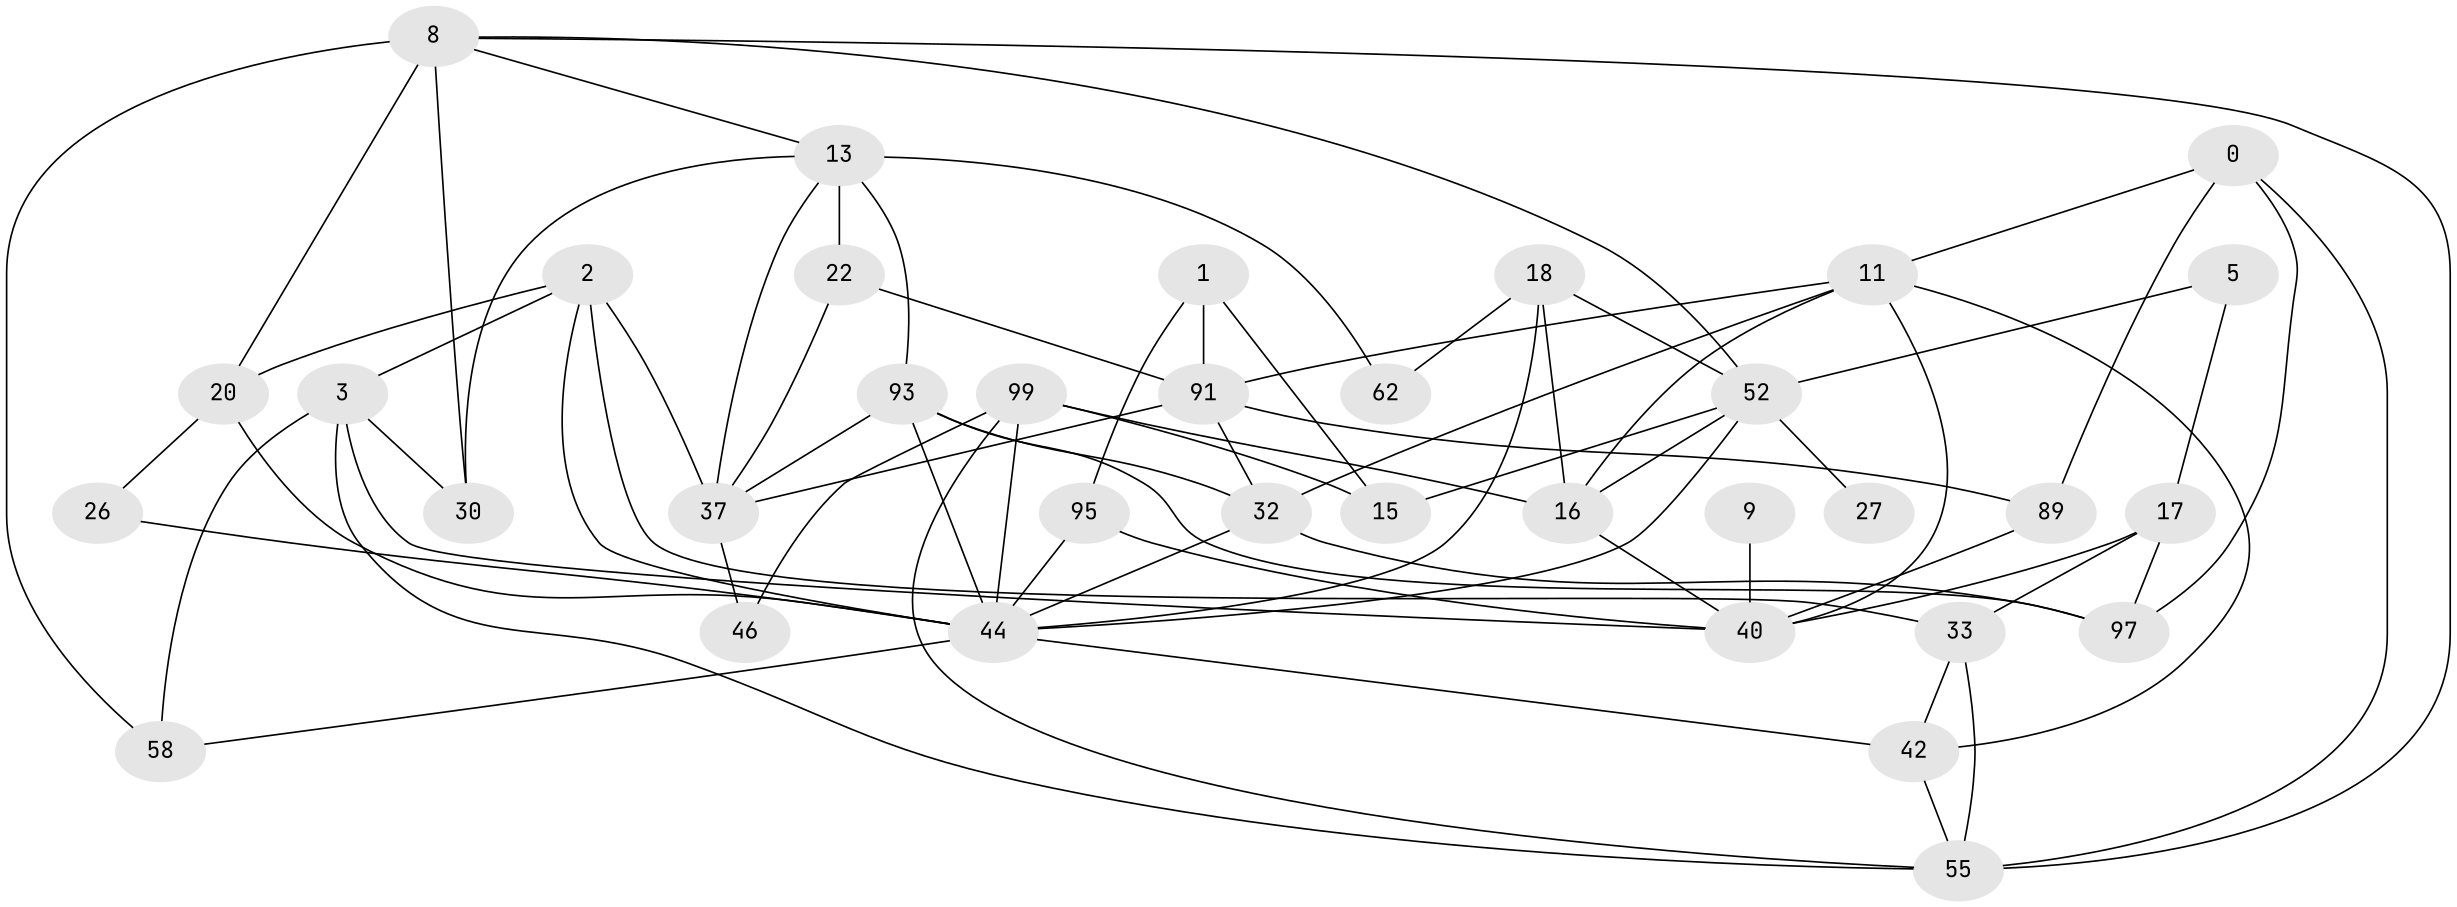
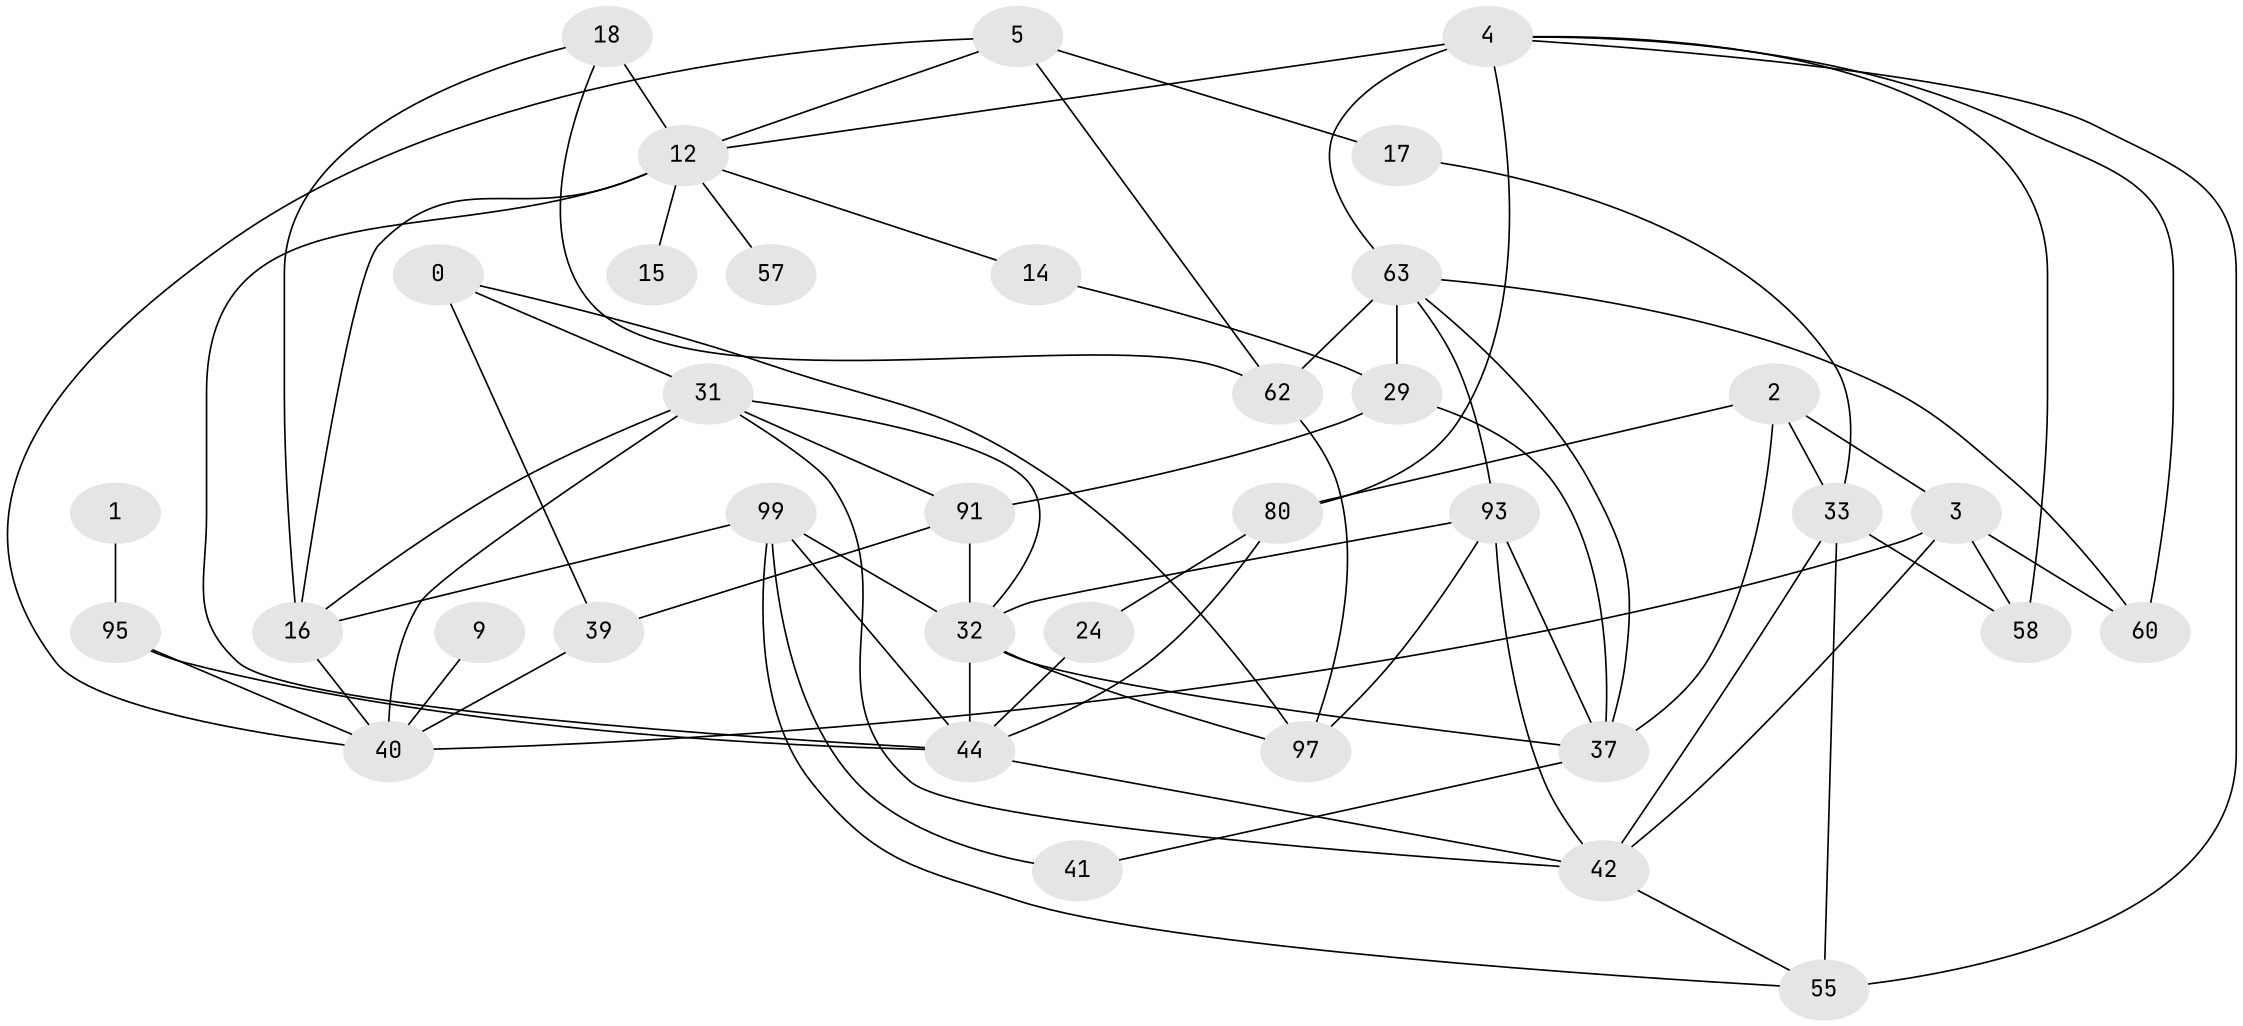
node "8": label "8" -> "4"
node "13": label "13" -> "63"
edge "5" -- "62": added
node "22": label "22" -> "29"
node "14": added
node "11": label "11" -> "31"
edge "1" -- "91": removed
node "20": label "20" -> "80"
edge "1" -- "15": removed
node "52": label "52" -> "12"
edge "91" -- "37": now "32" -- "37"
edge "99" -- "15": now "99" -- "32"
node "26": label "26" -> "24"
node "30": label "30" -> "60"
node "27": label "27" -> "57"
node "89": label "89" -> "39"
edge "93" -- "44": now "93" -- "42"
edge "18" -- "44": removed
edge "2" -- "44": removed
edge "17" -- "97": now "62" -- "97"
edge "17" -- "40": now "5" -- "40"
edge "0" -- "55": removed
node "46": label "46" -> "41"
edge "44" -- "58": now "33" -- "58"
edge "3" -- "55": now "3" -- "42"
